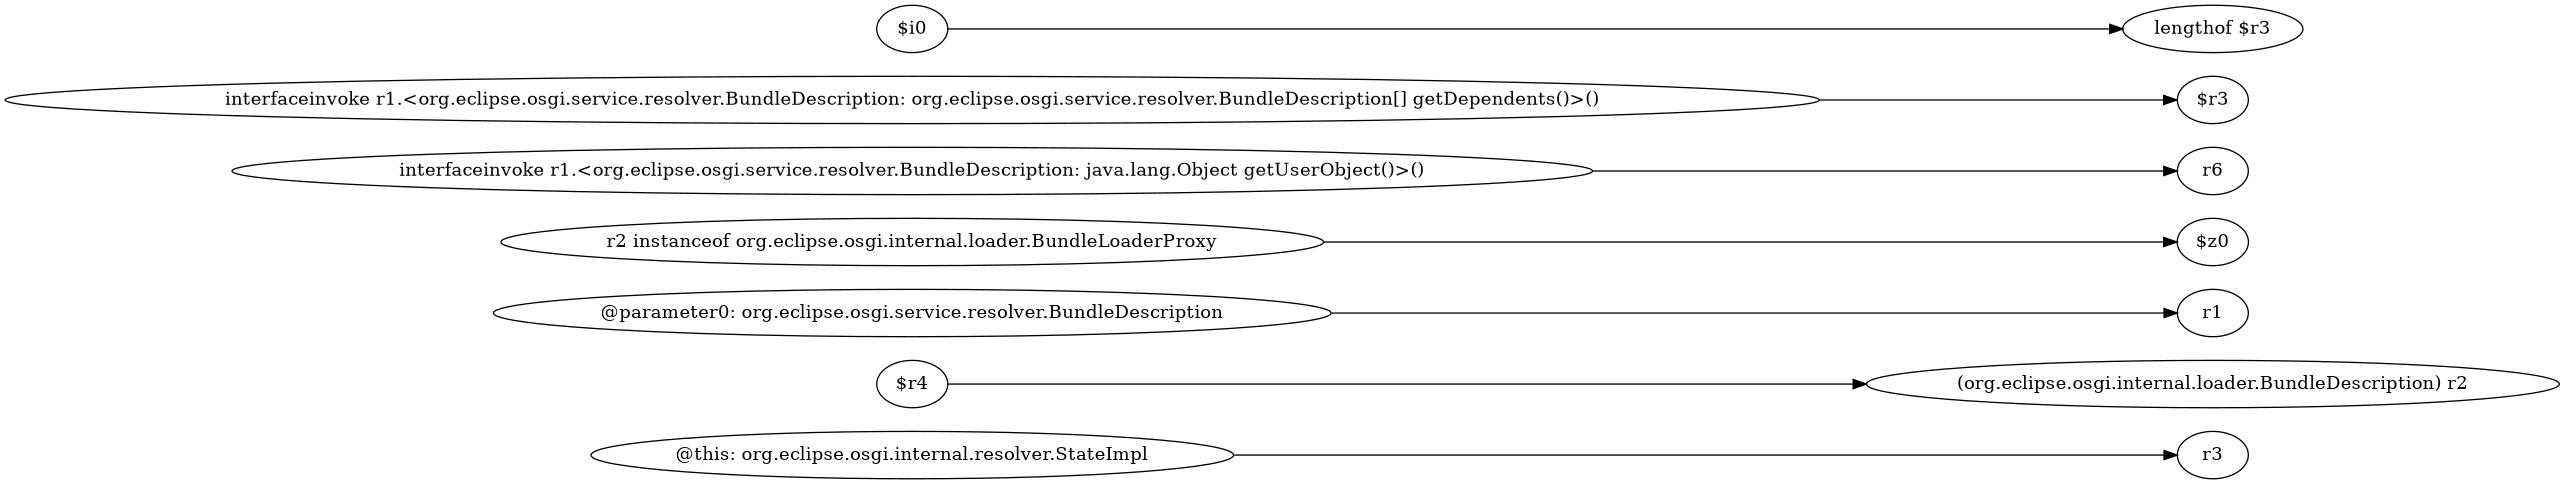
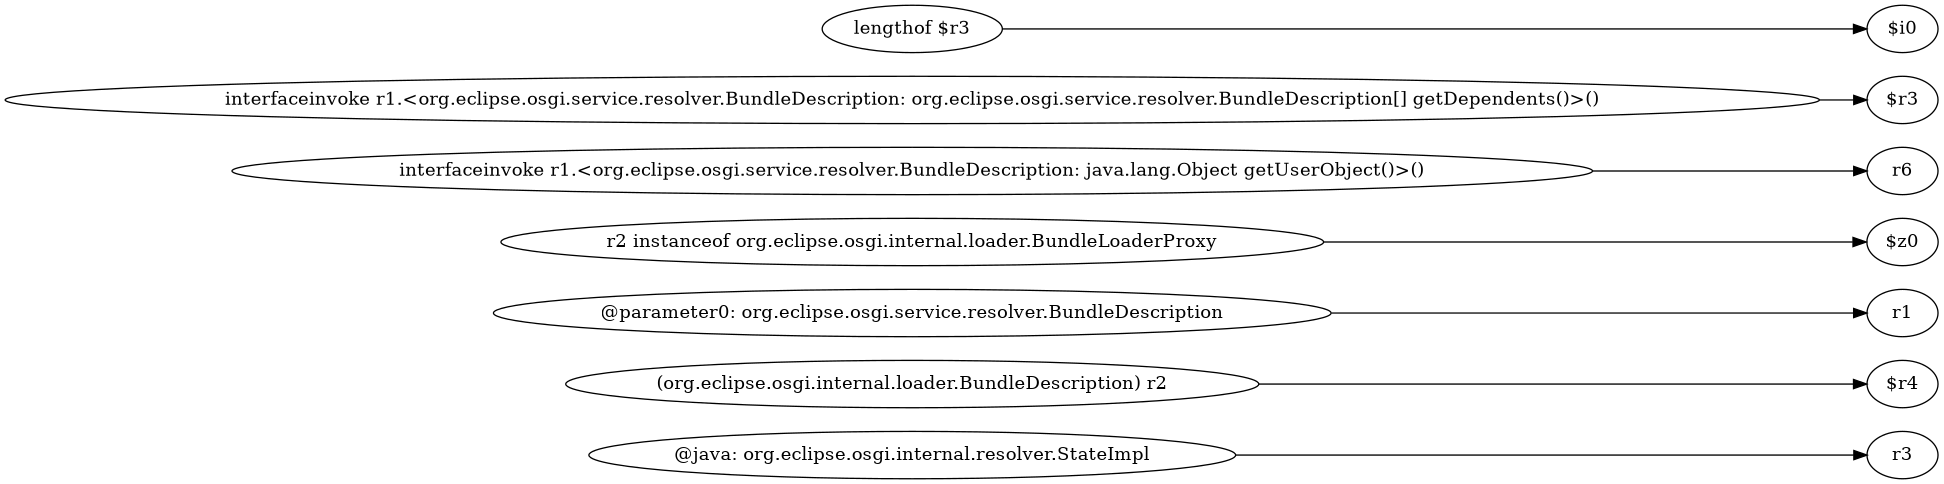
edge "$i0" -> "lengthof $r3": reversed
edge "$r4" -> "(org.eclipse.osgi.internal.loader.BundleDescription) r2": reversed
node "@this: org.eclipse.osgi.internal.resolver.StateImpl": label "@this: org.eclipse.osgi.internal.resolver.StateImpl" -> "@java: org.eclipse.osgi.internal.resolver.StateImpl"
